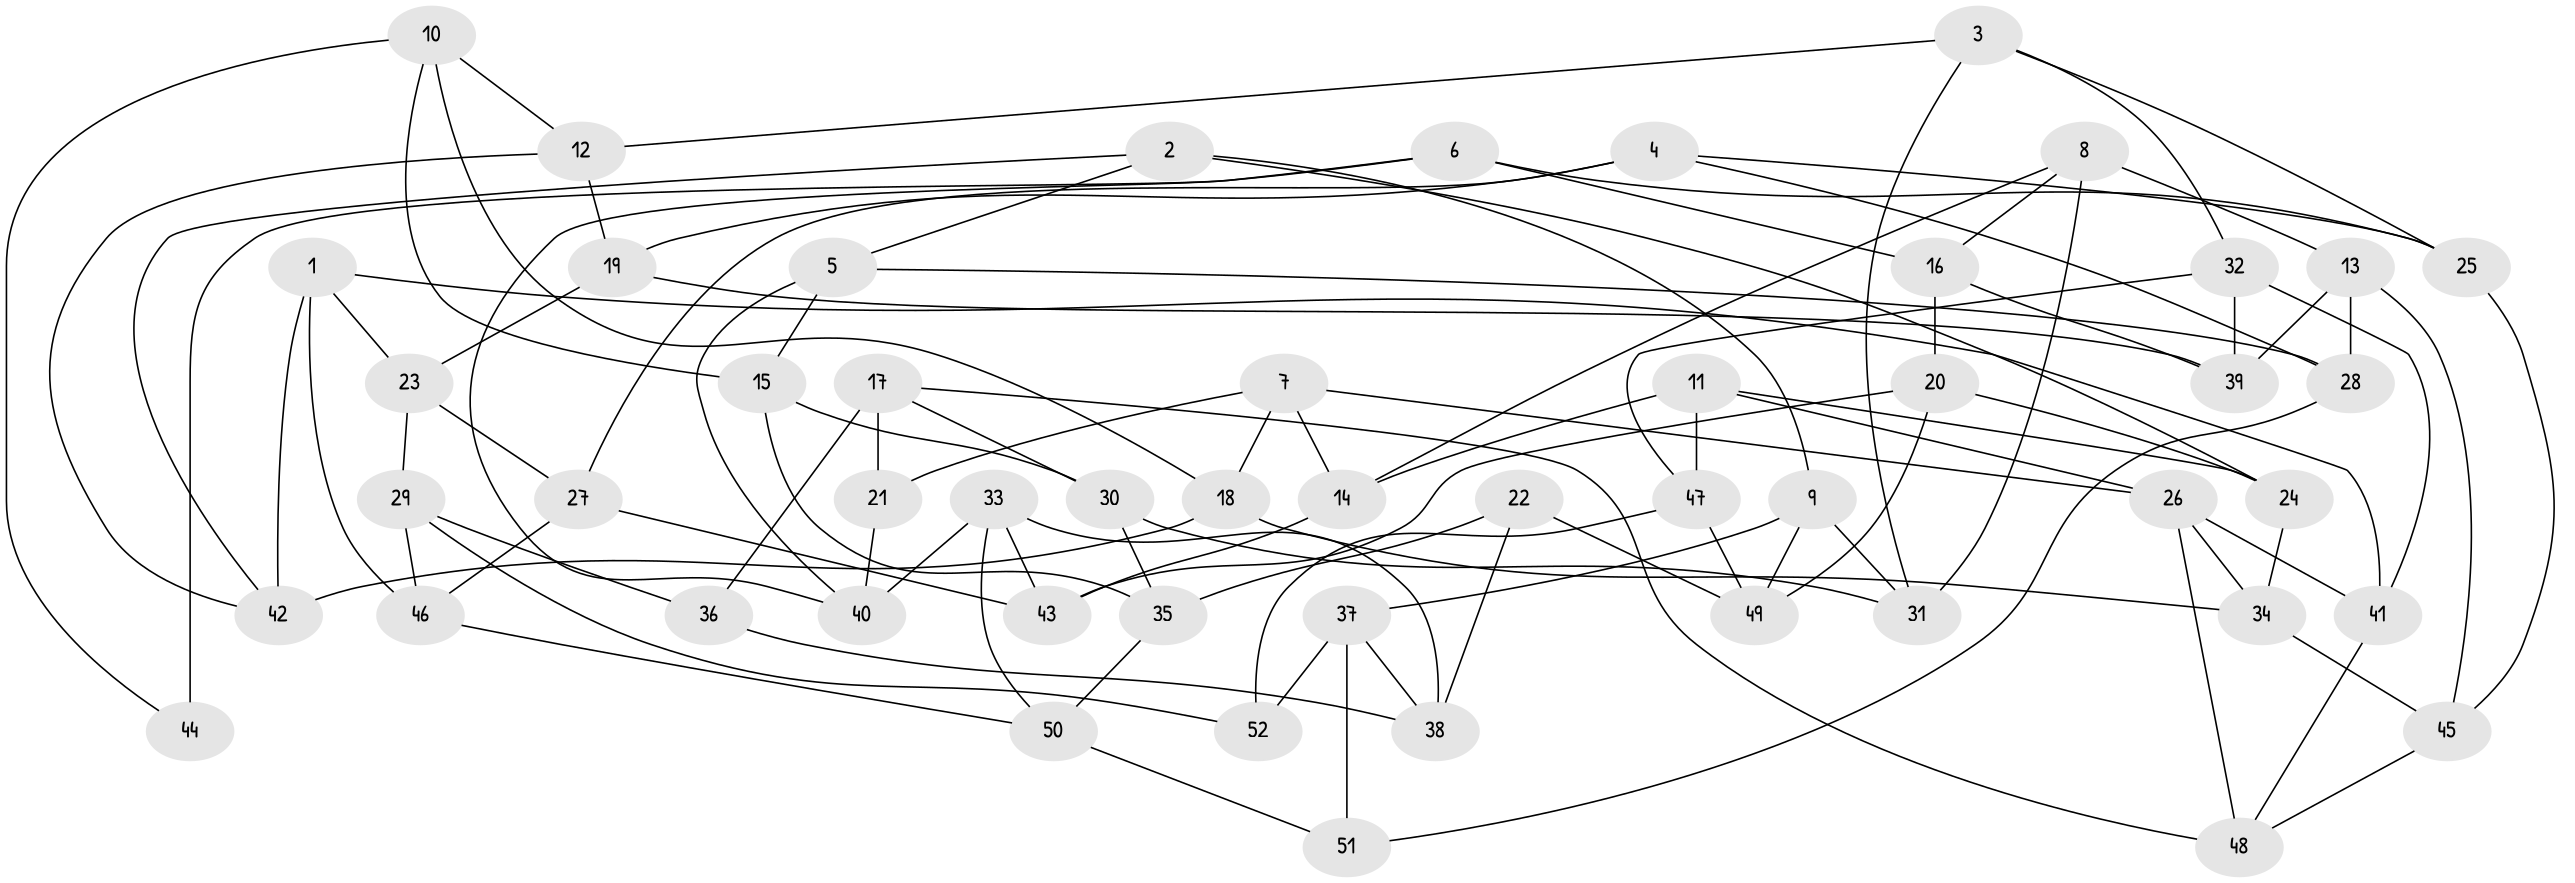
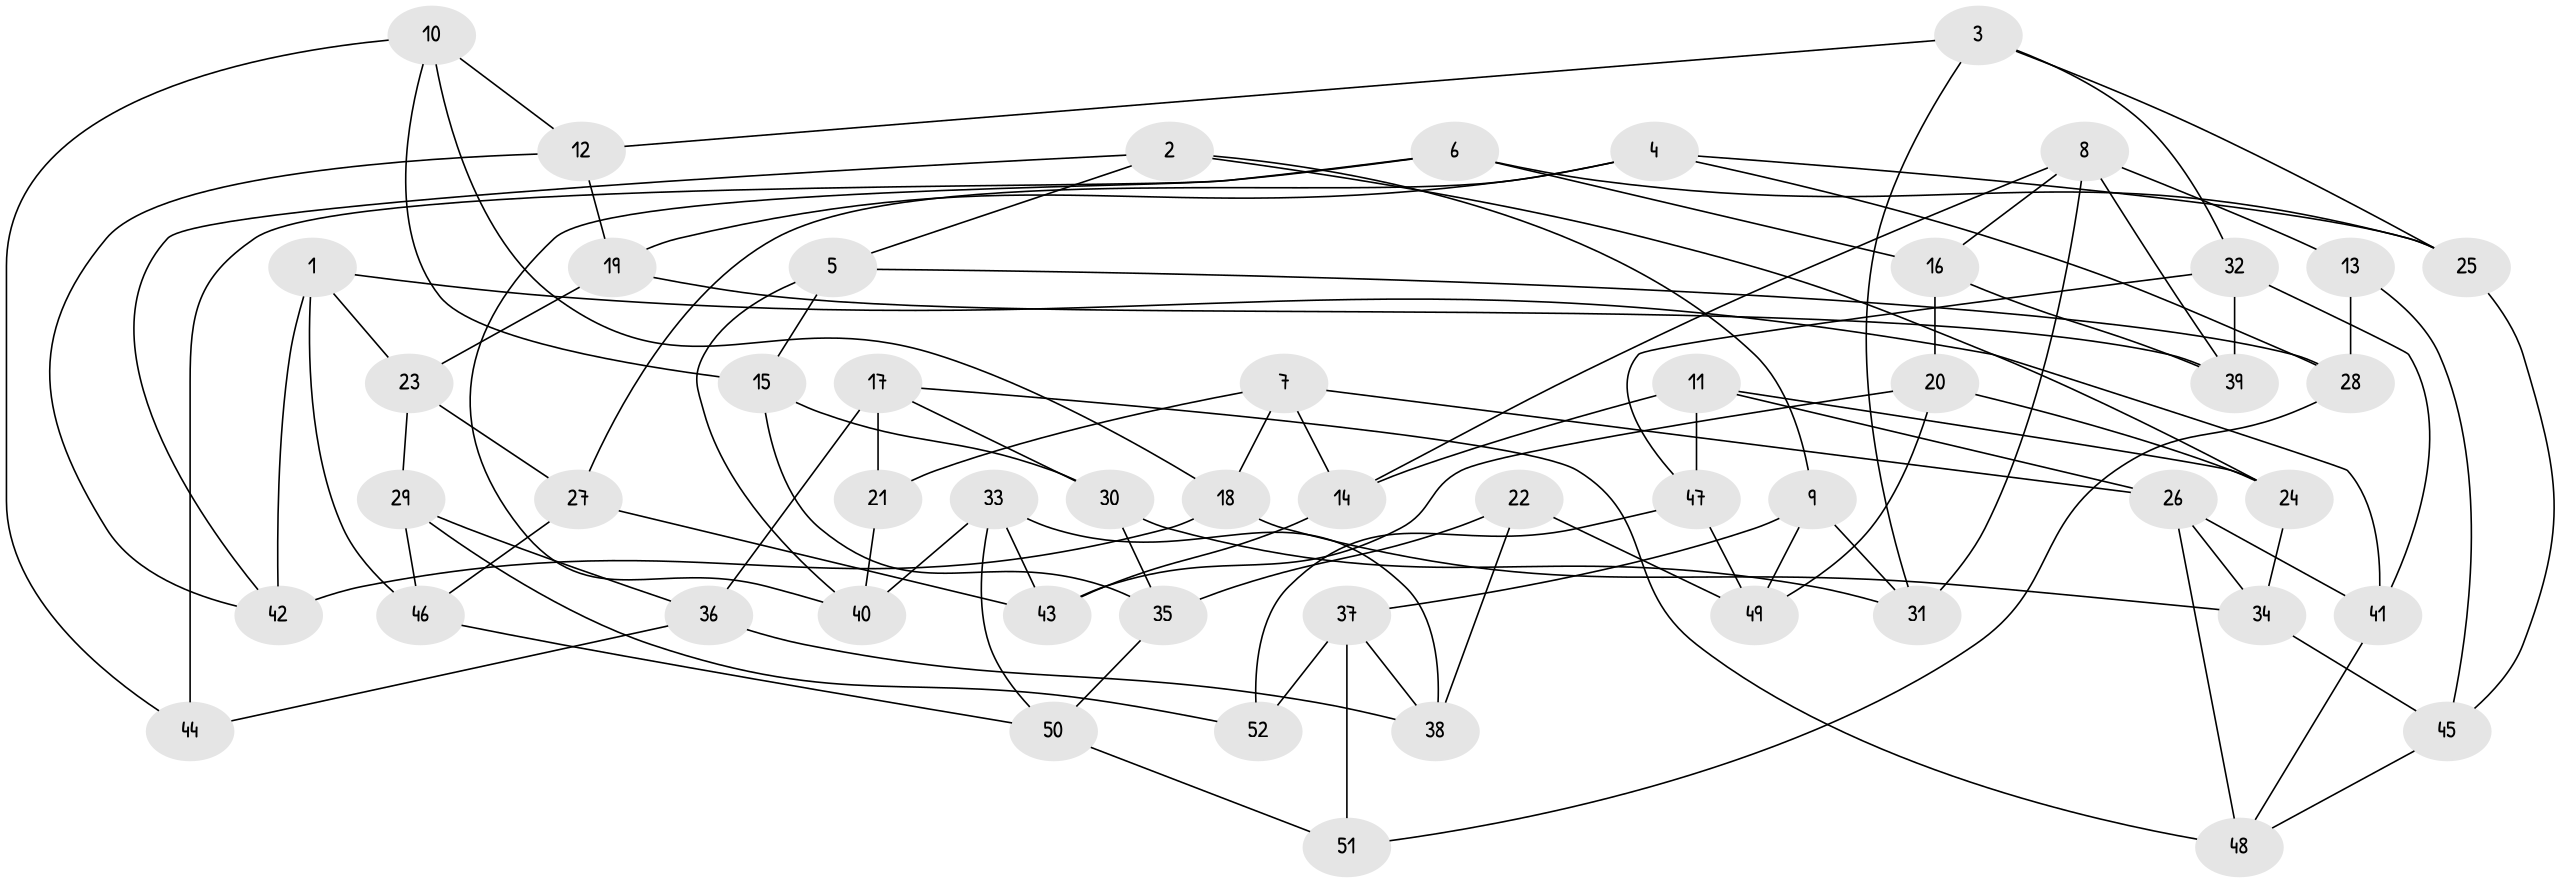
edge "13" -- "39": now "8" -- "39"
edge "36" -- "44": added
